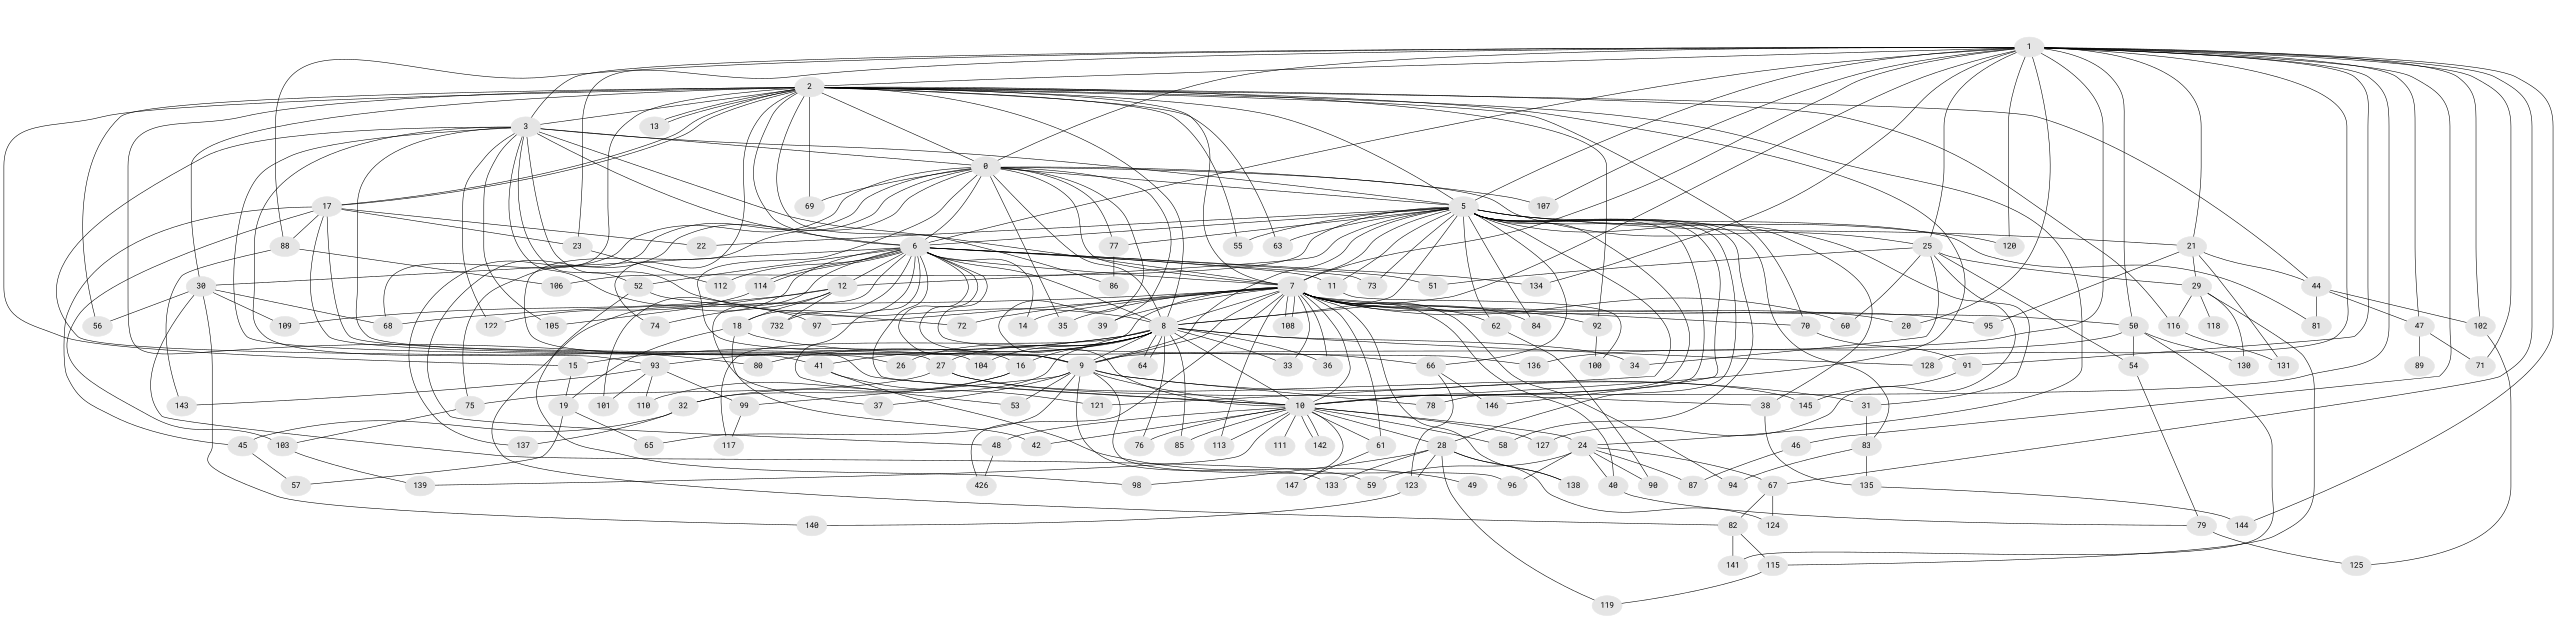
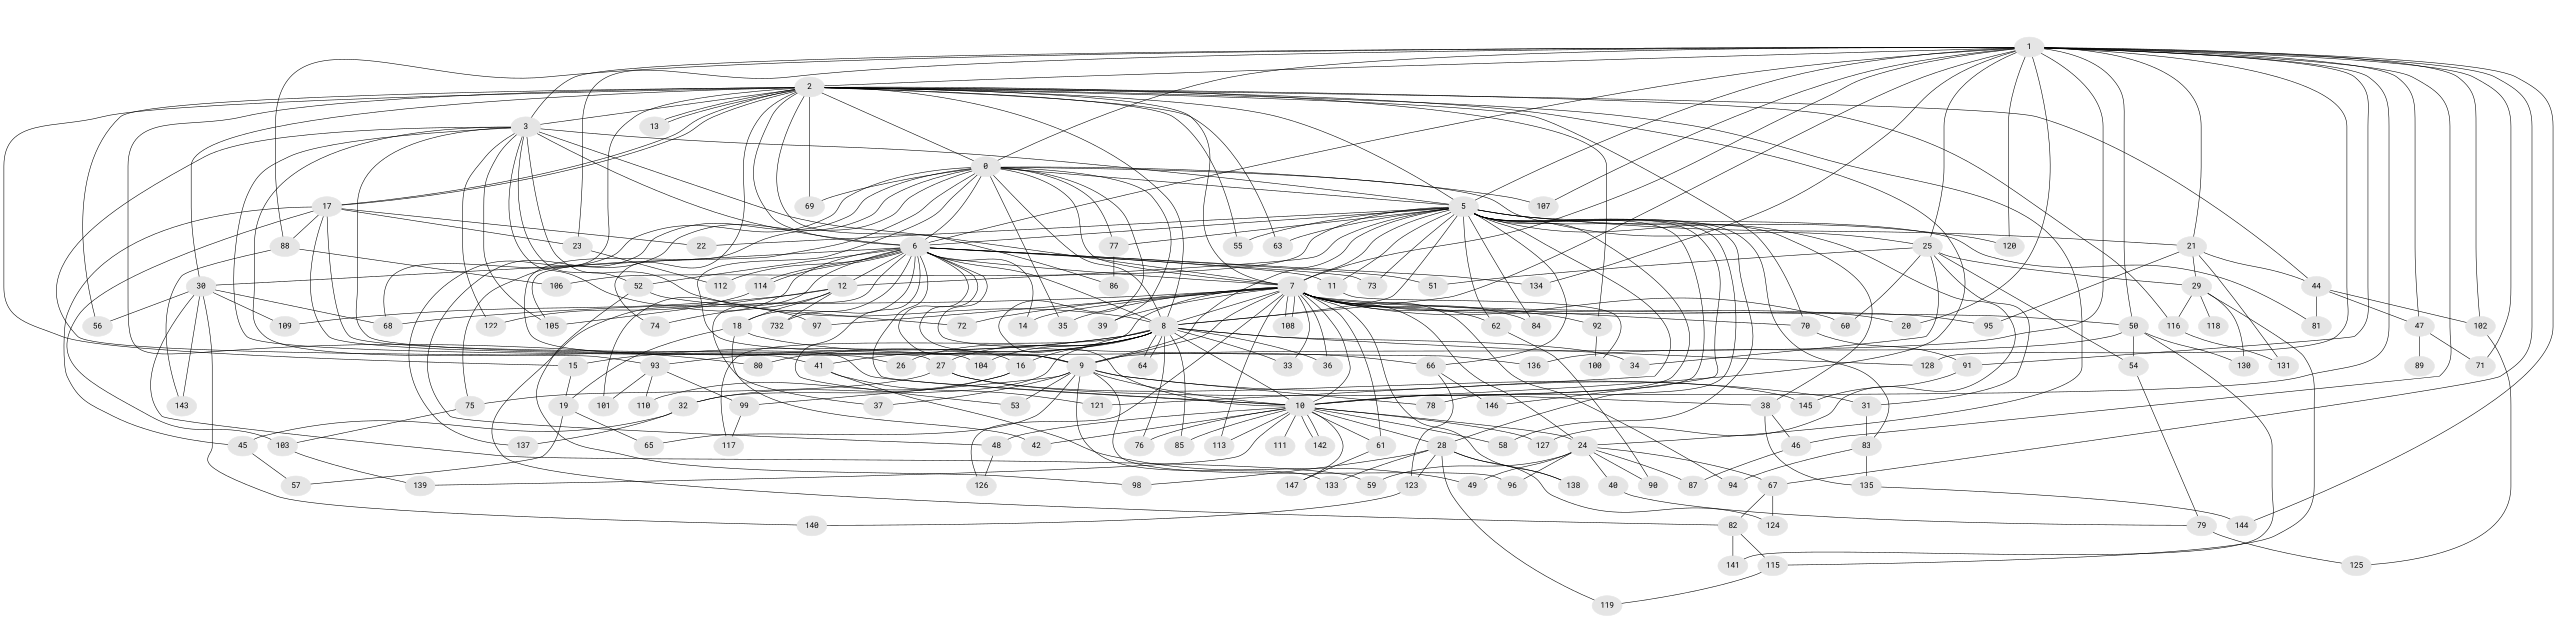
edge "3" -- "0": now "105" -- "0"
edge "8" -- "9": removed
edge "7" -- "40": now "7" -- "24"
edge "93" -- "143": now "30" -- "143"
edge "38" -- "46": added
edge "24" -- "49": added
node "426": label "426" -> "126"
